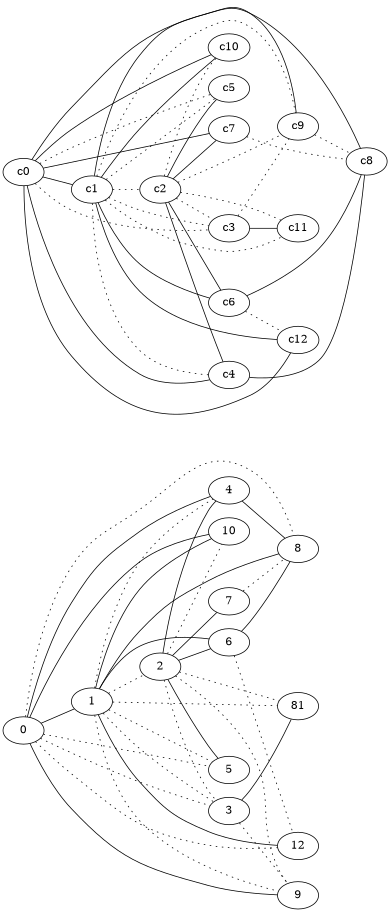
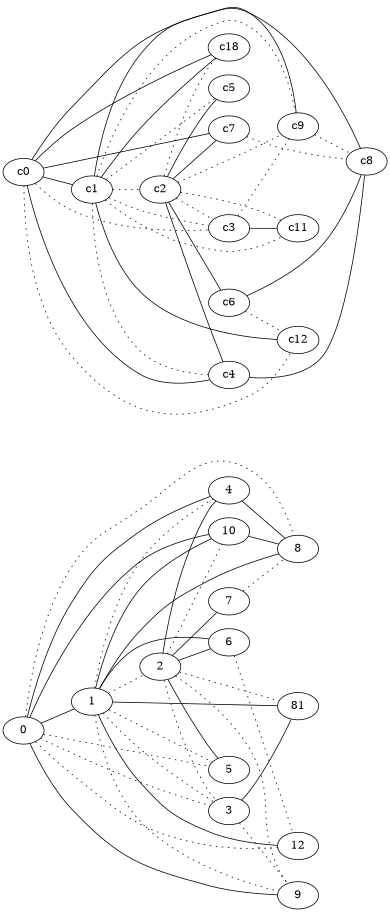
node "c10": label "c10" -> "c18"
edge "c5" -- "c0": removed
edge "c1" -- "c6": removed
edge "c0" -- "c12": style solid -> dotted
edge "8" -- "6": now "8" -- "10"
edge "1" -- "81": style dotted -> solid
